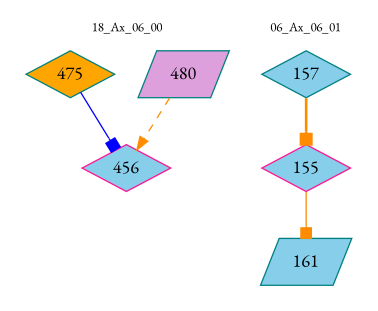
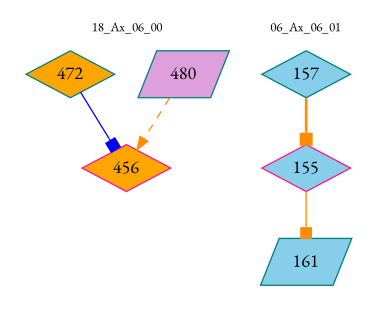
node "475": label "475" -> "472"
node "456": fillcolor skyblue -> orange
